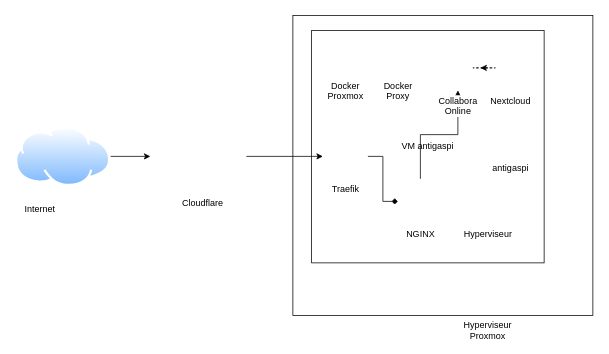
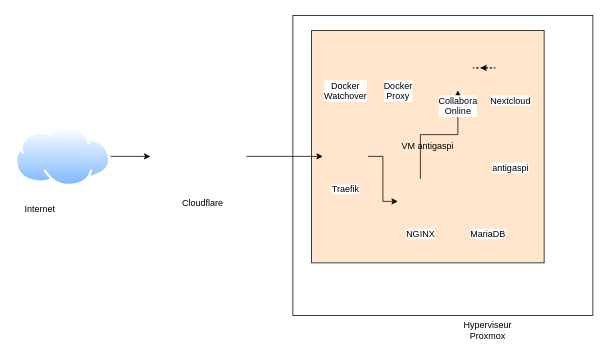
node "Docker Proxmox": label "Docker Proxmox" -> "Docker Watchover"
node "VM antigaspi": fillcolor #ffffff -> #ffe6cc
edge "Traefik" -> "NGINX": arrowhead diamond -> classic
node "Hyperviseur": label "Hyperviseur" -> "MariaDB"
